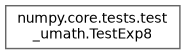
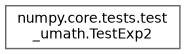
node "numpy.core.tests.test _umath.TestExp8": label "numpy.core.tests.test _umath.TestExp8" -> "numpy.core.tests.test _umath.TestExp2"
